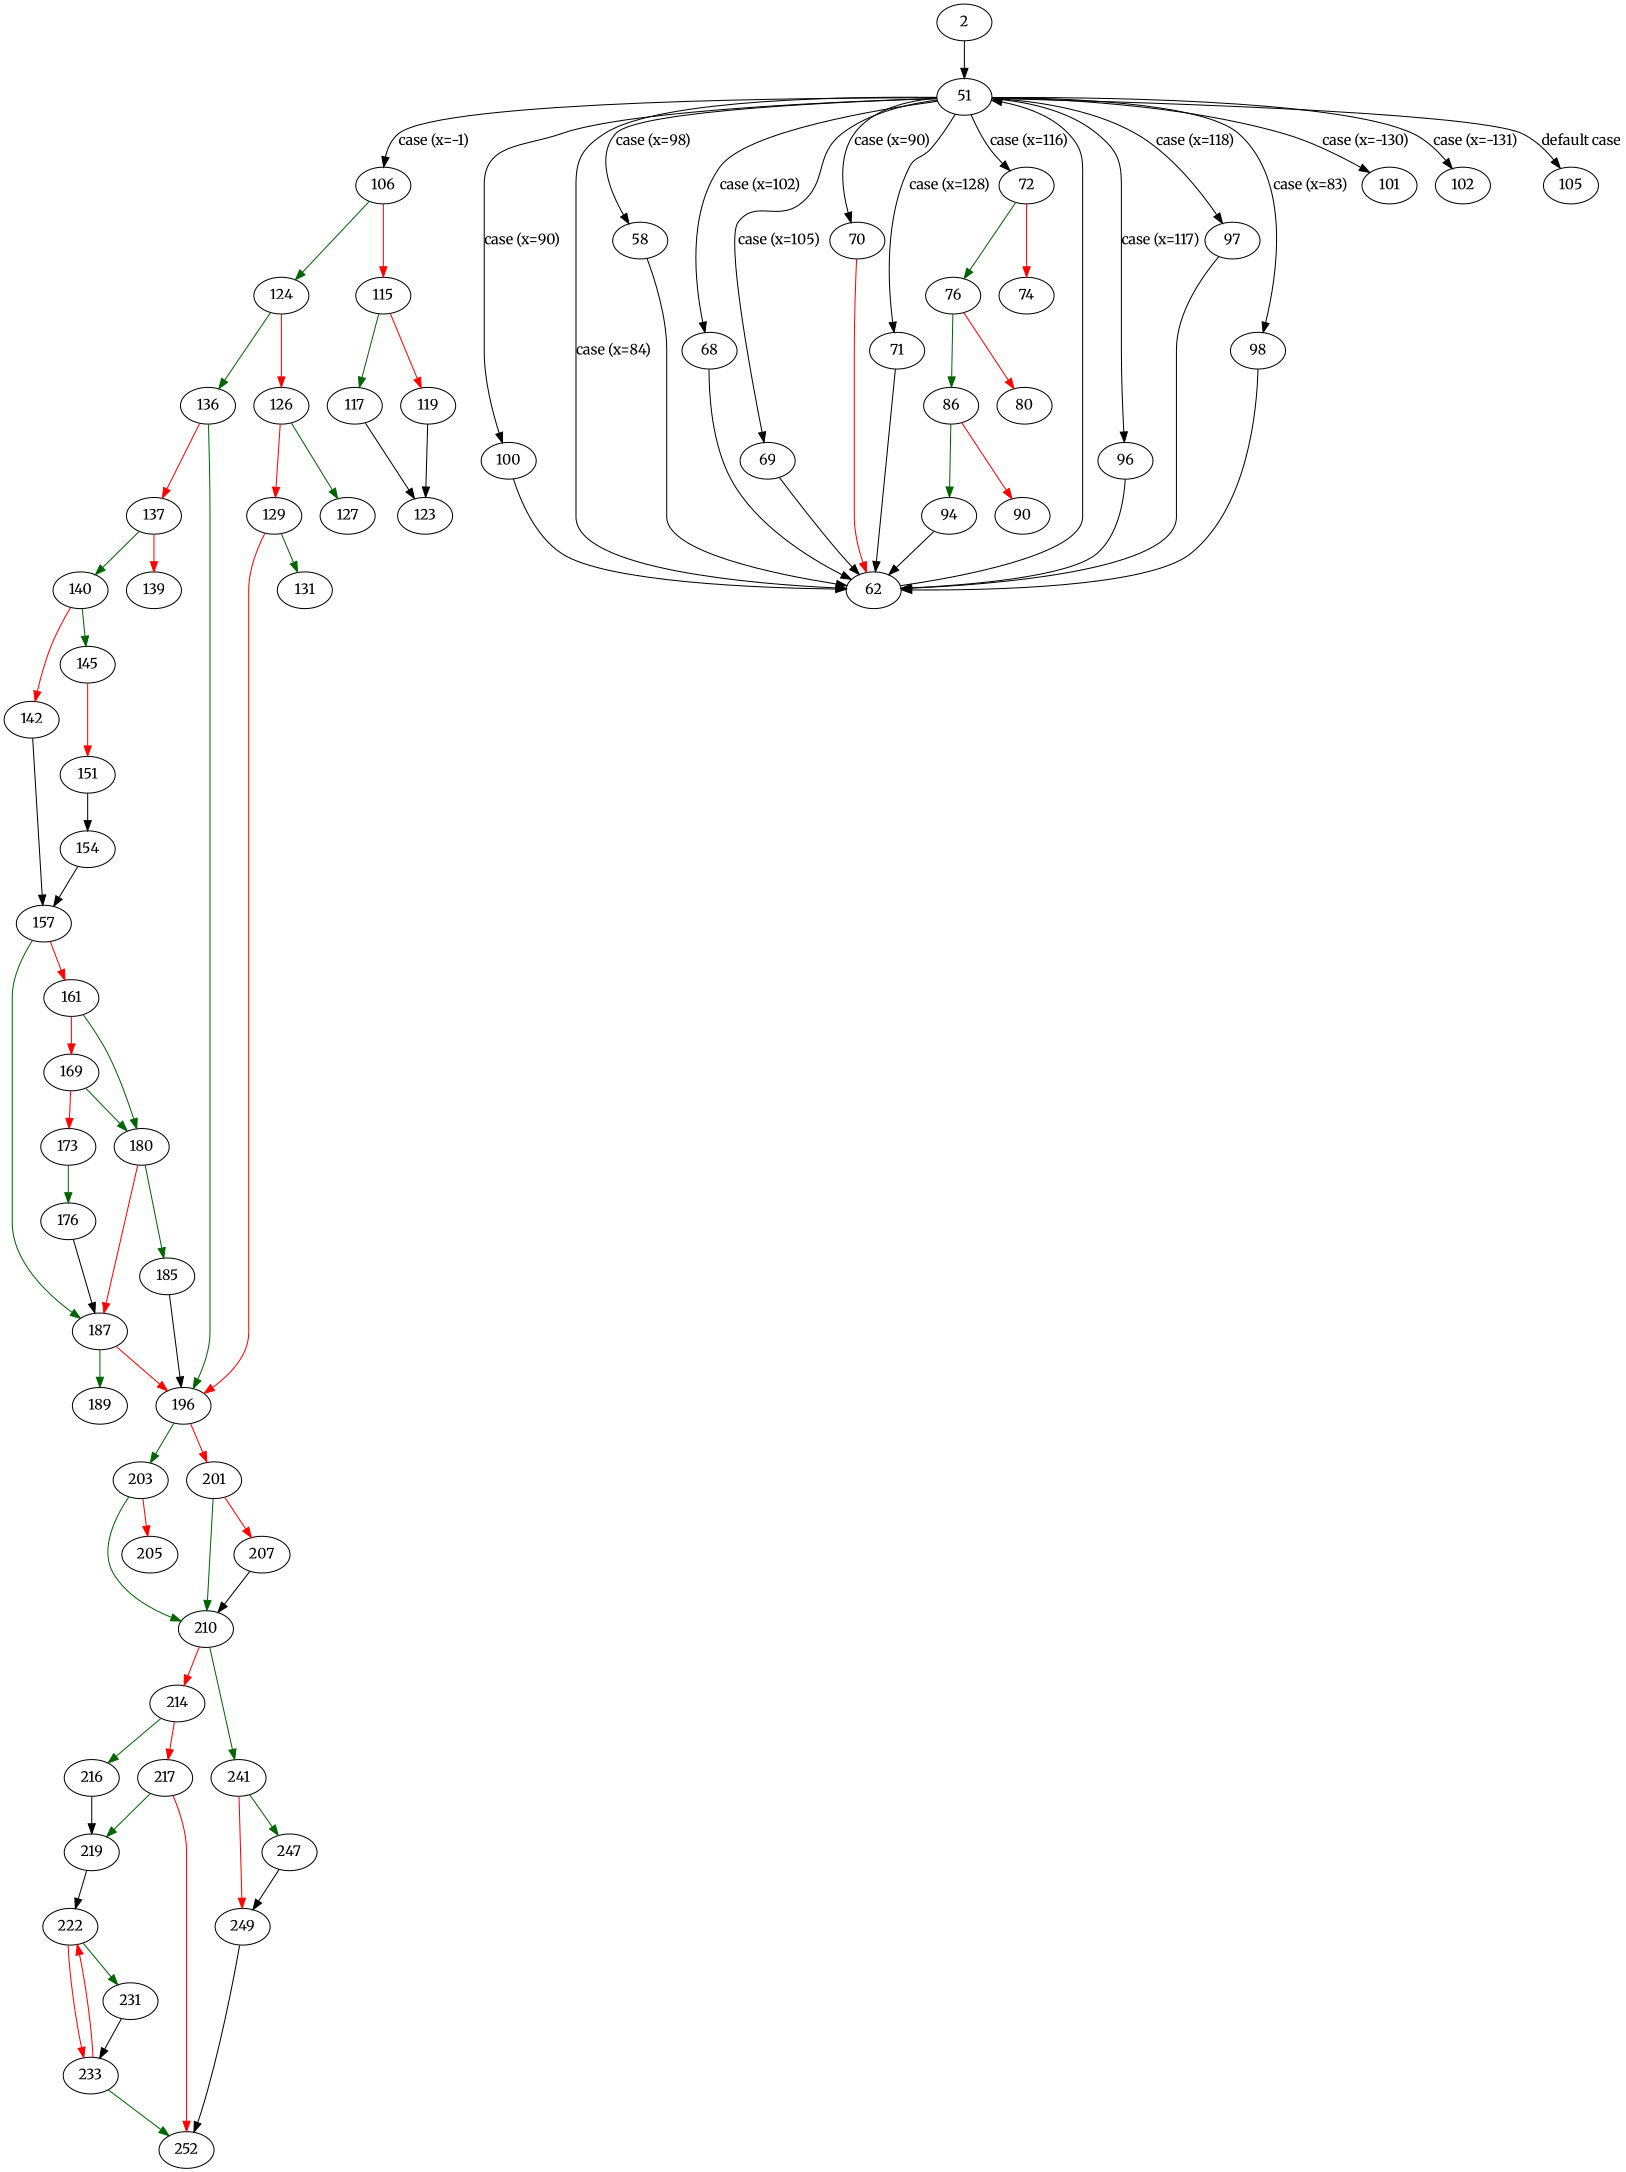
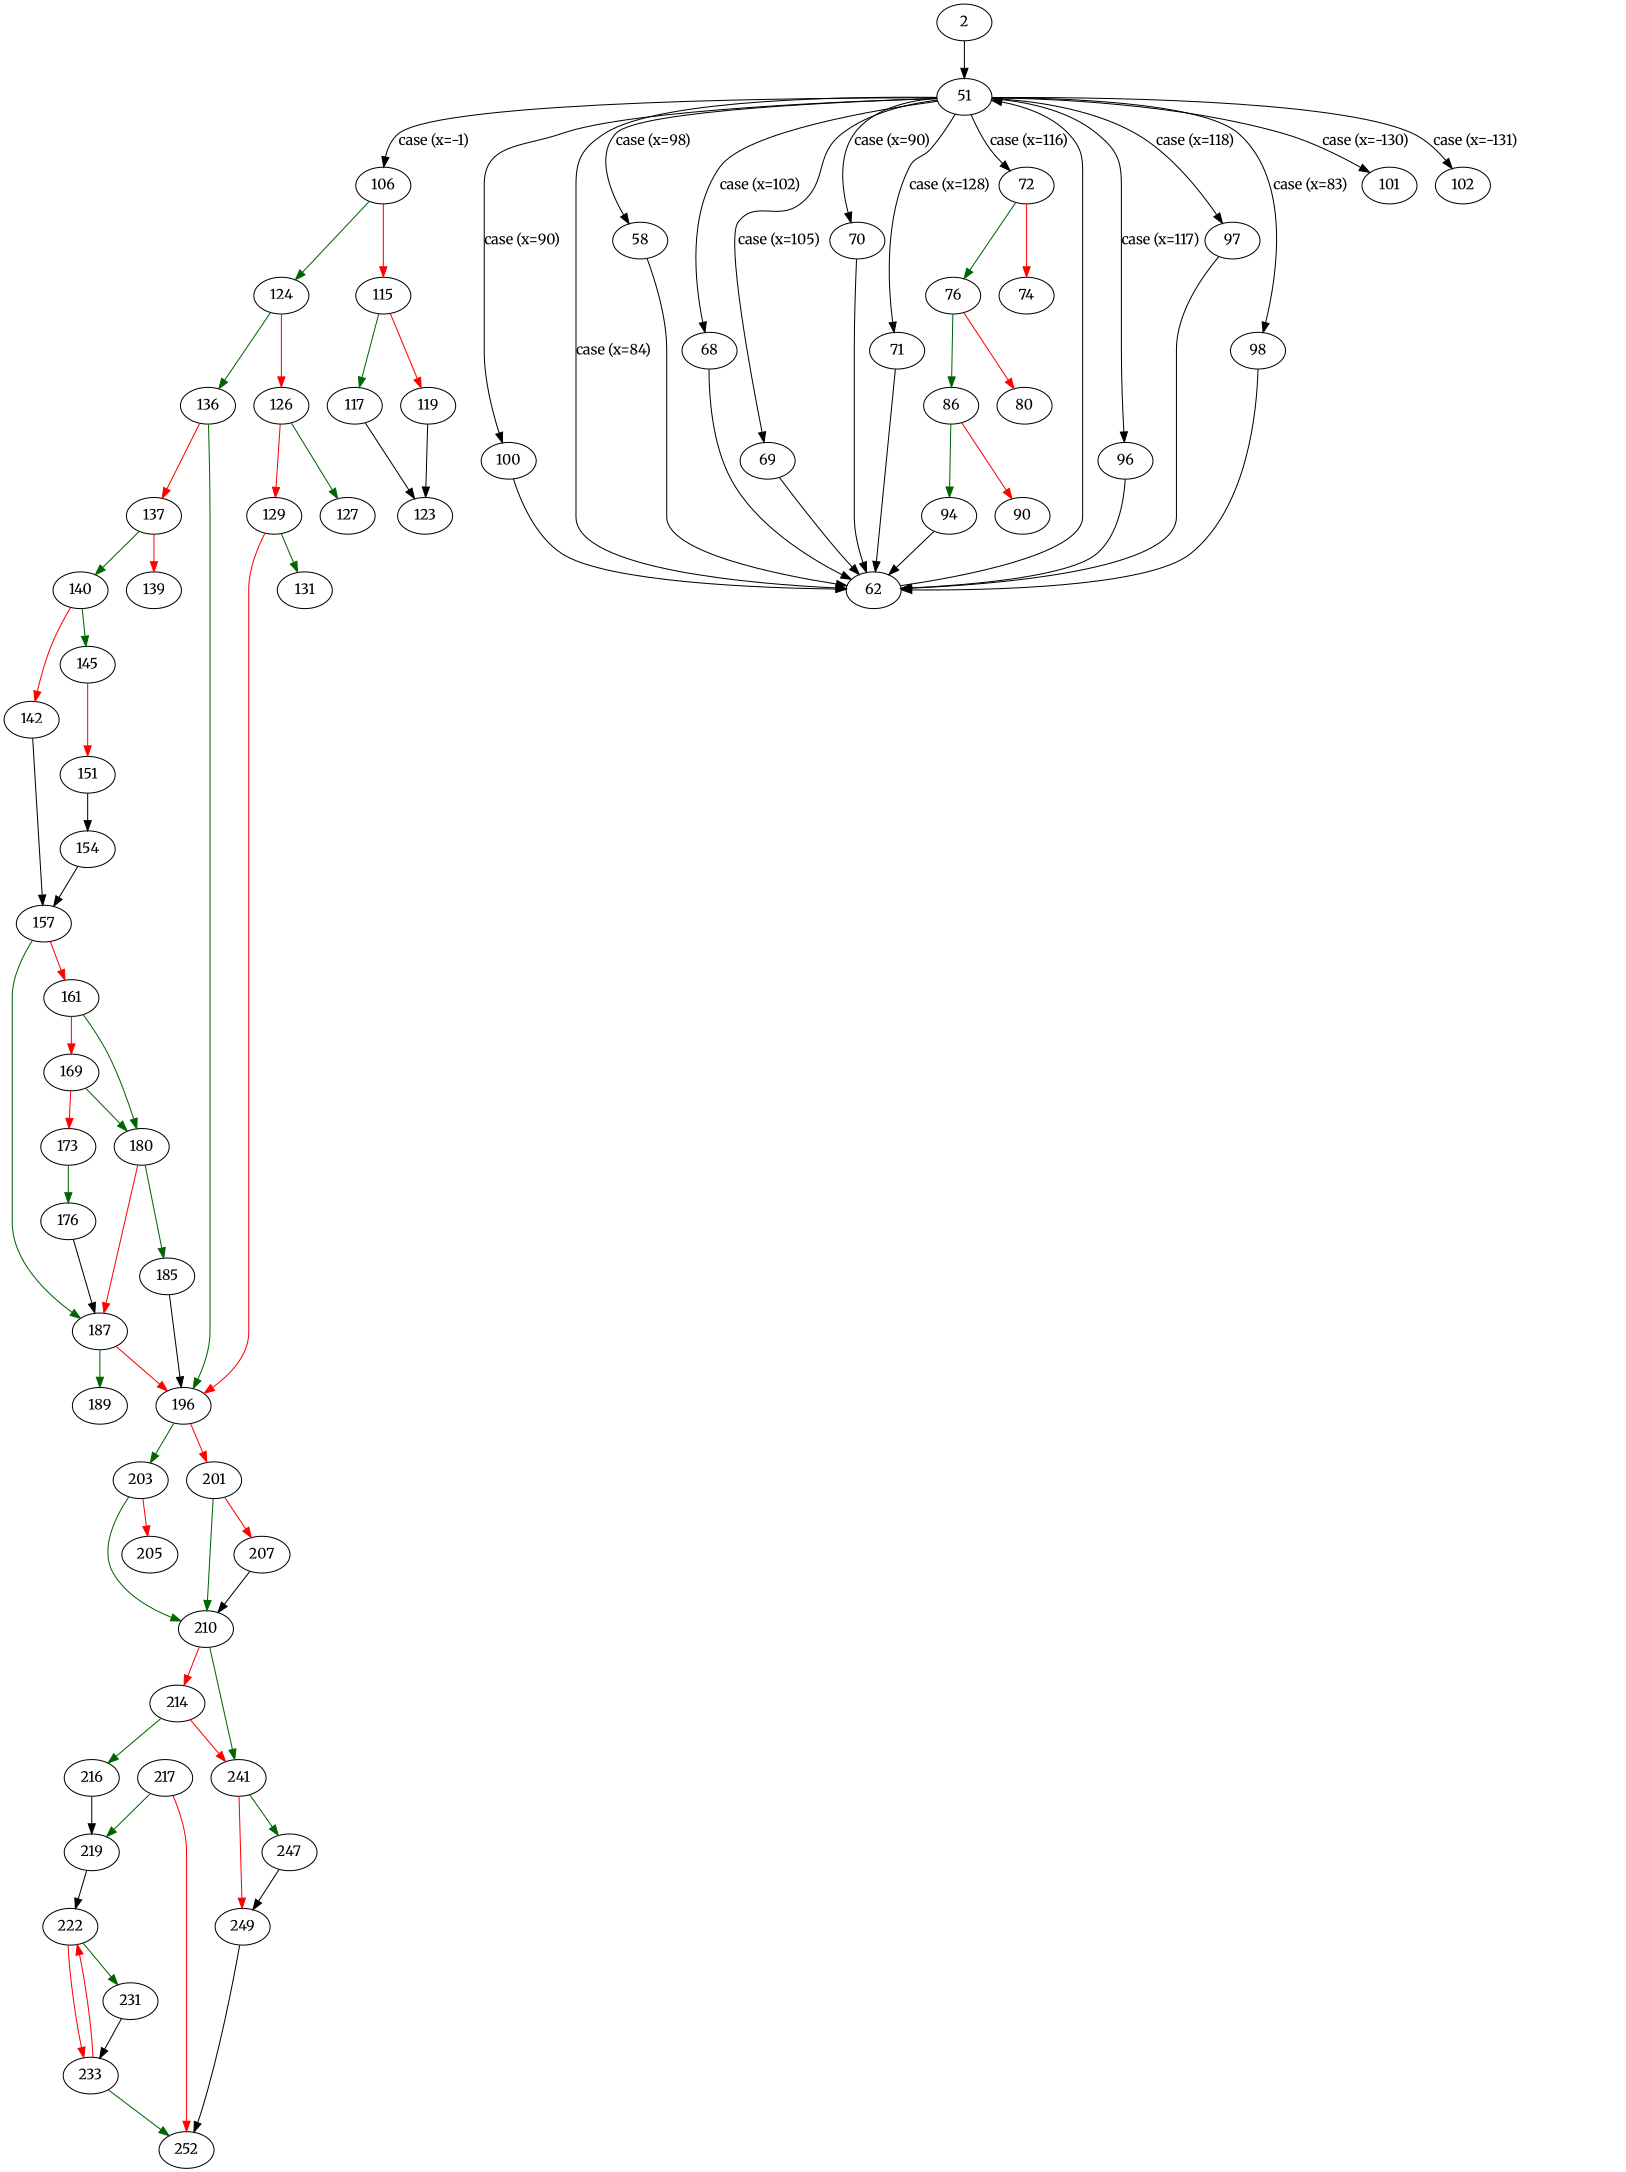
node "105": removed
edge "70" -> "62": color red -> black
edge "214" -> "217": now "214" -> "241"
